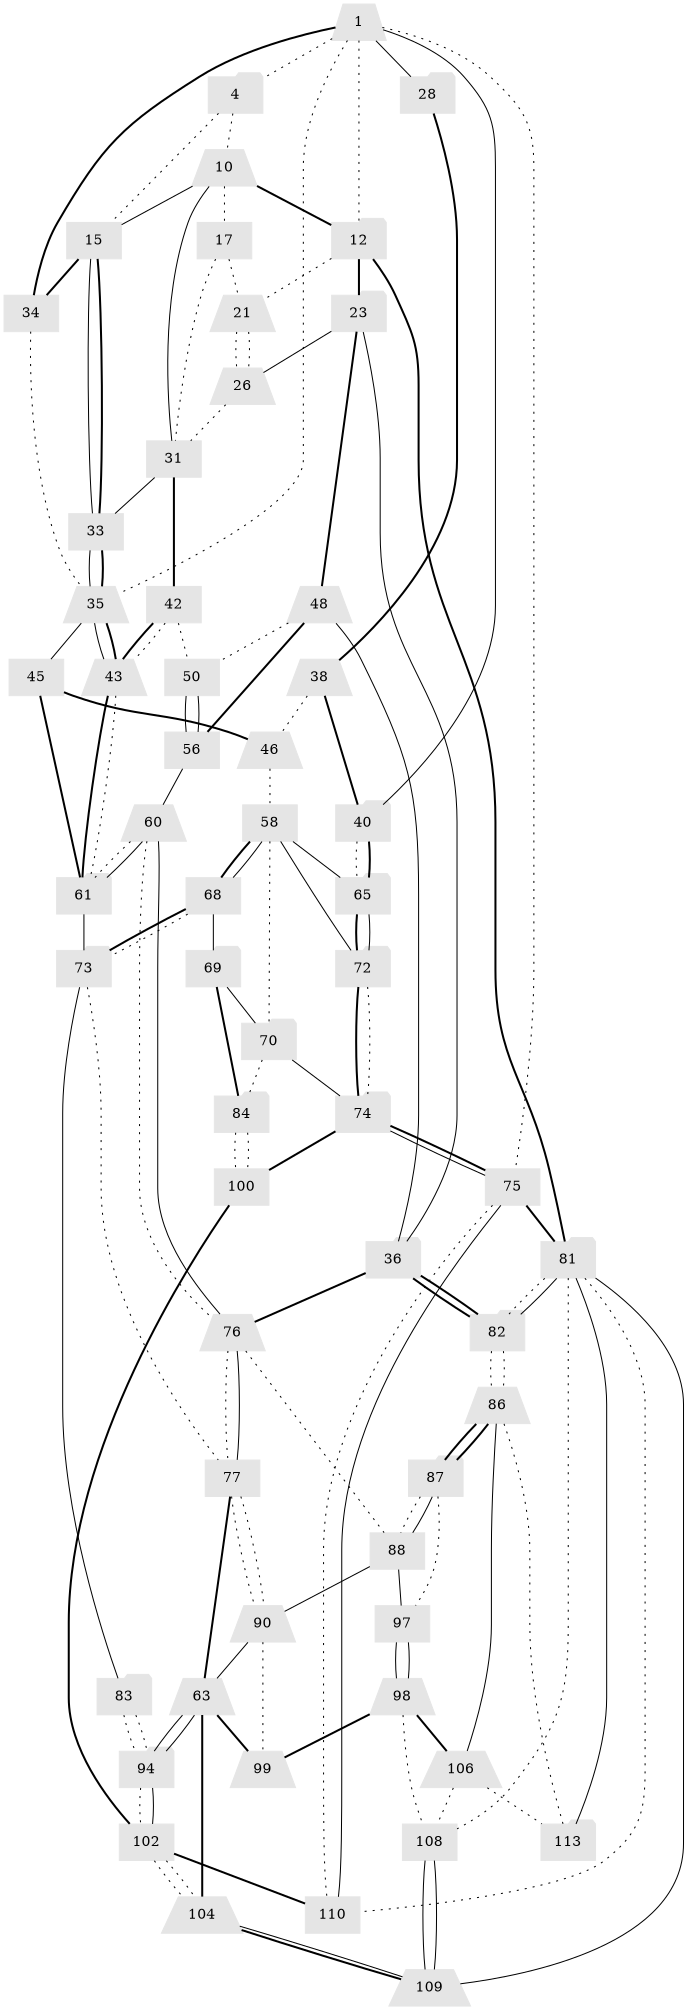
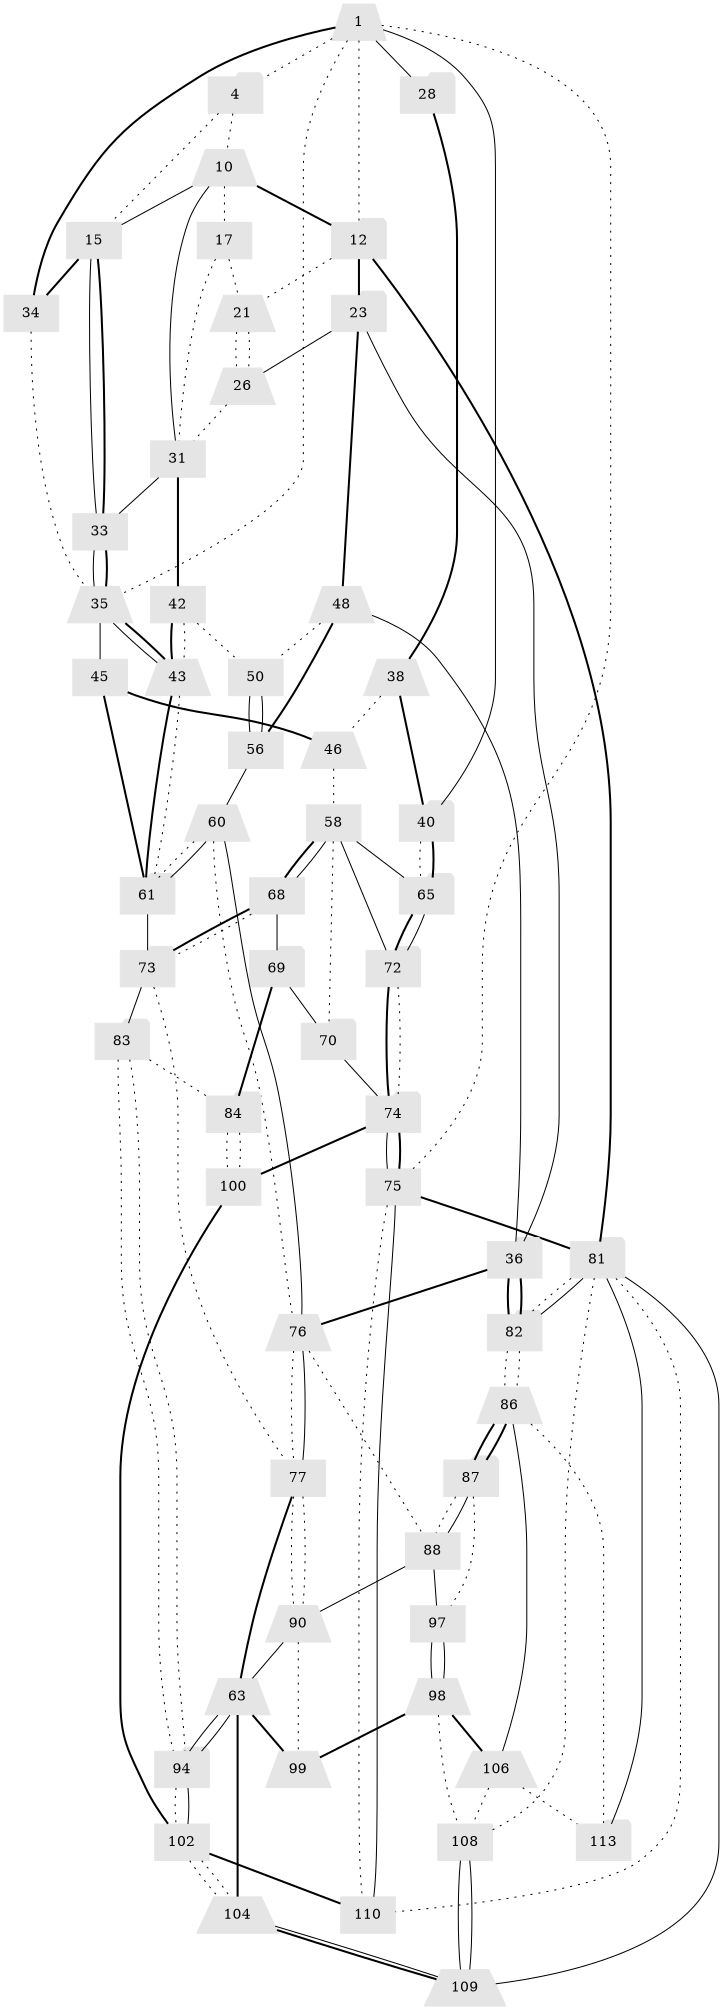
edge "70" -- "84": now "83" -- "84"
